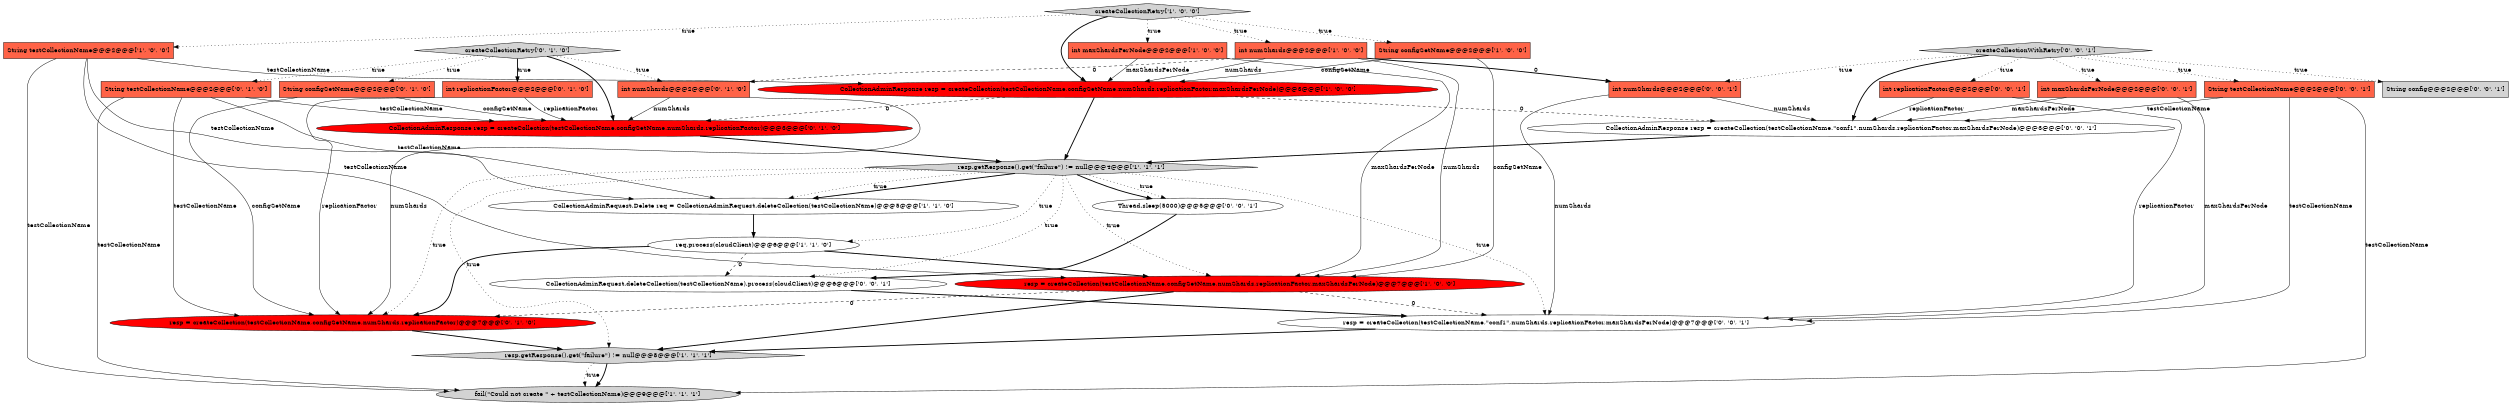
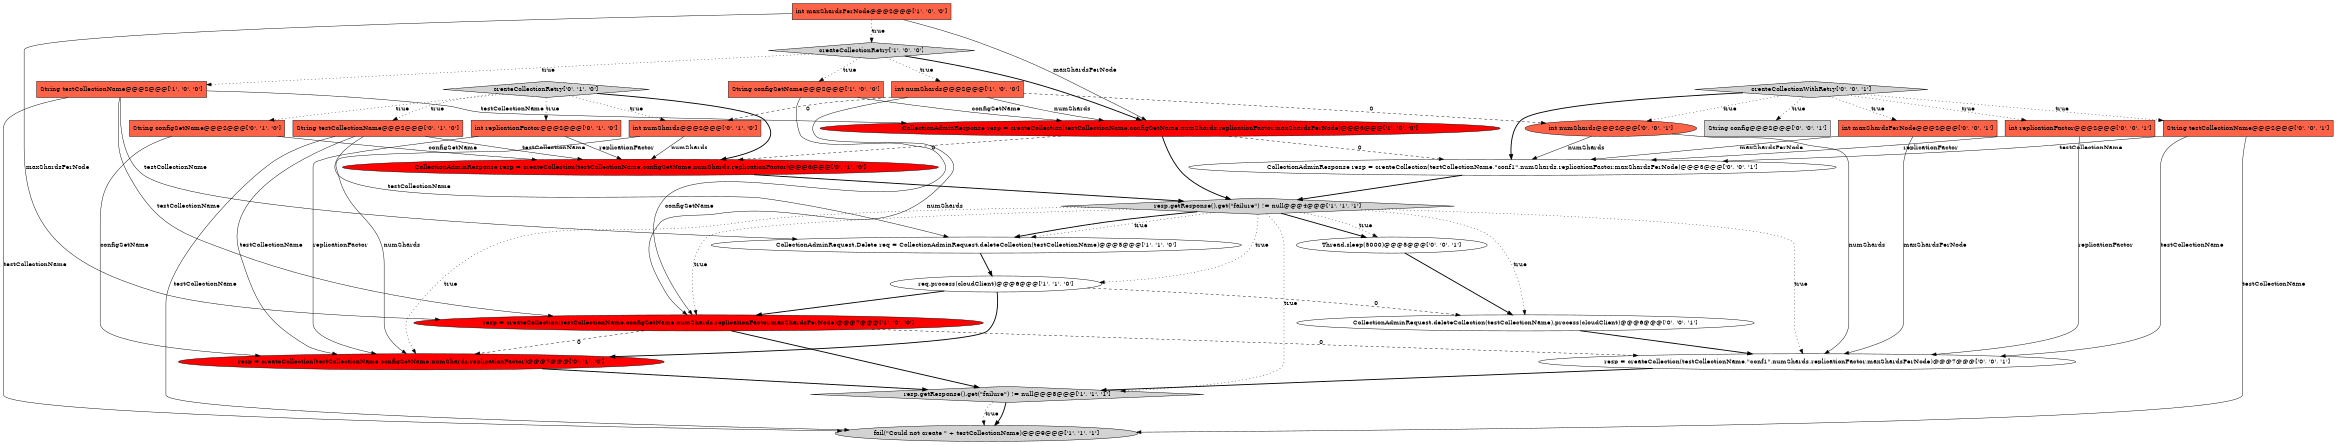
edge "createCollectionRetry['1', '0', '0']" -> "int maxShardsPerNode@@@2@@@['1', '0', '0']": reversed
edge "int numShards@@@2@@@['1', '0', '0']" -> "int numShards@@@2@@@['0', '0', '1']": style bold -> dashed
edge "createCollectionRetry['0', '1', '0']" -> "int replicationFactor@@@2@@@['0', '1', '0']": style bold -> dotted
node "int numShards@@@2@@@['0', '0', '1']": shape box -> ellipse
